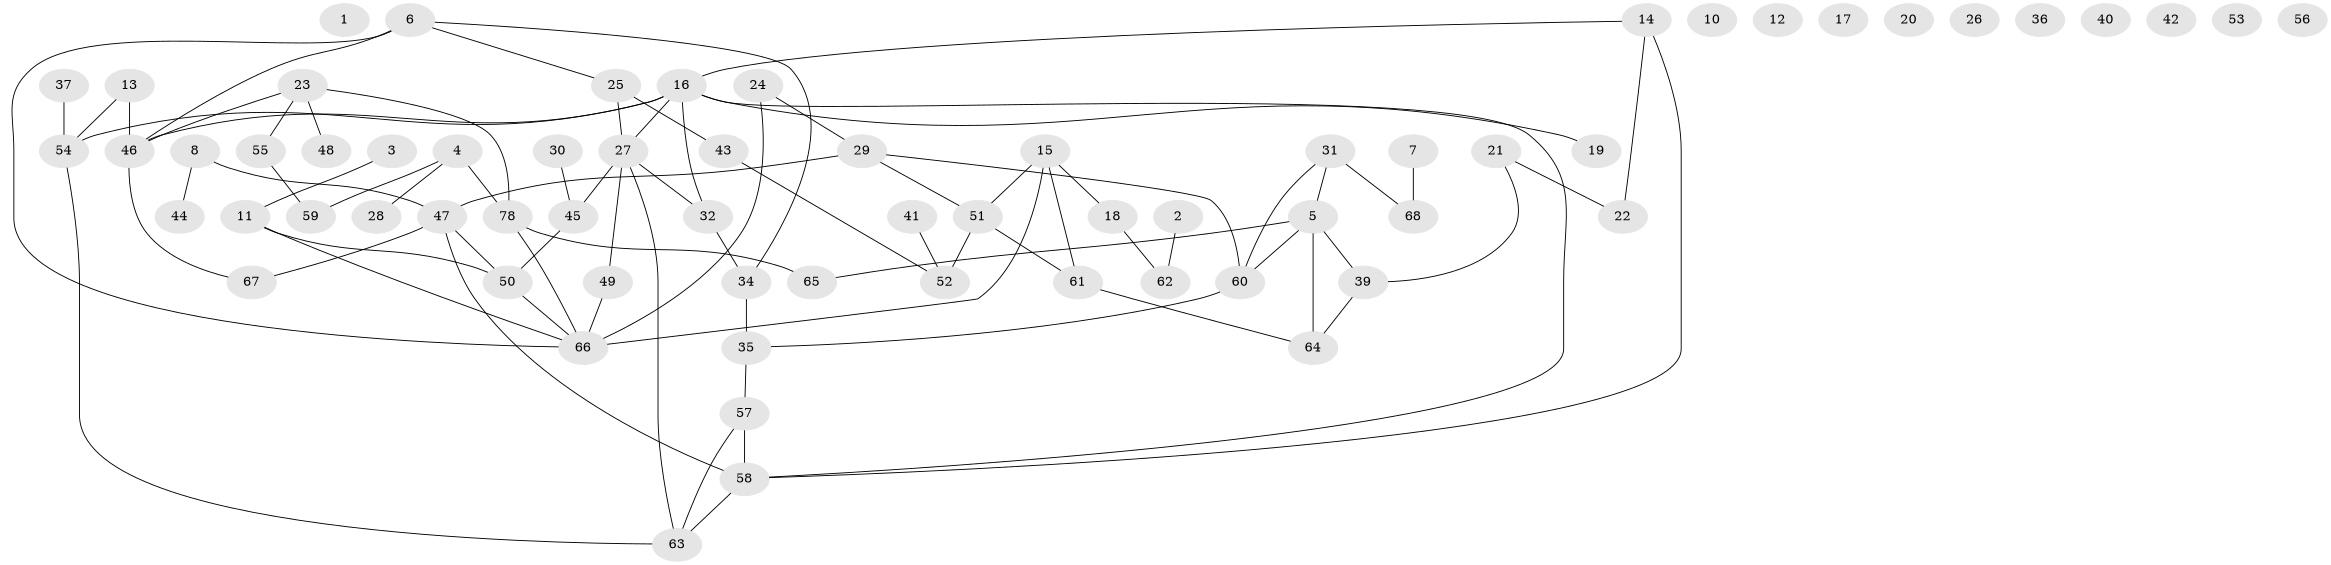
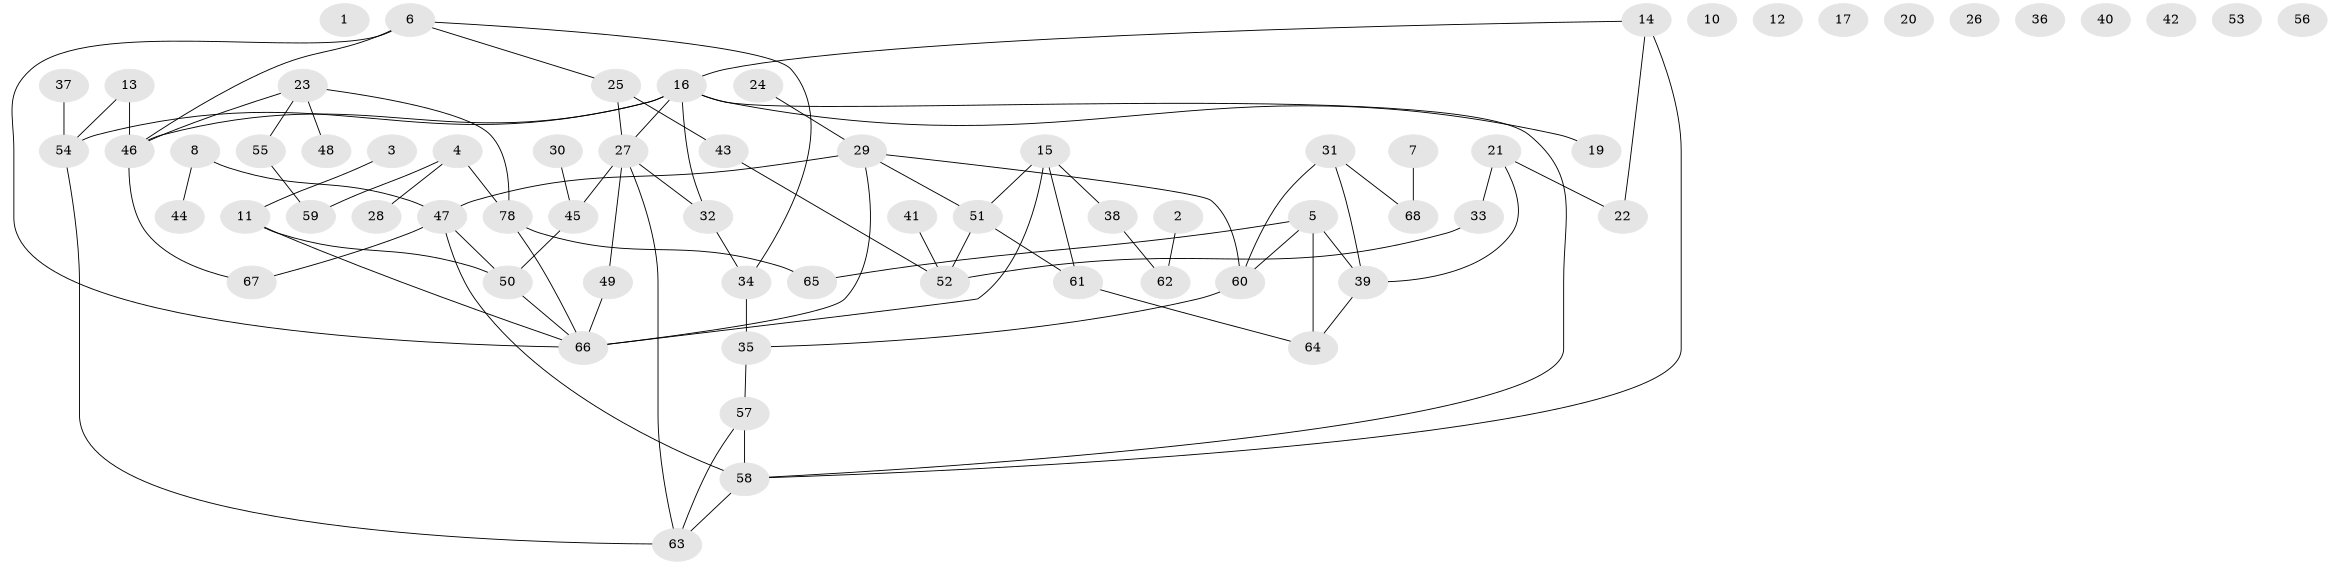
edge "31" -- "5": now "31" -- "39"
node "18": label "18" -> "38"
node "33": added
edge "24" -- "66": now "29" -- "66"
